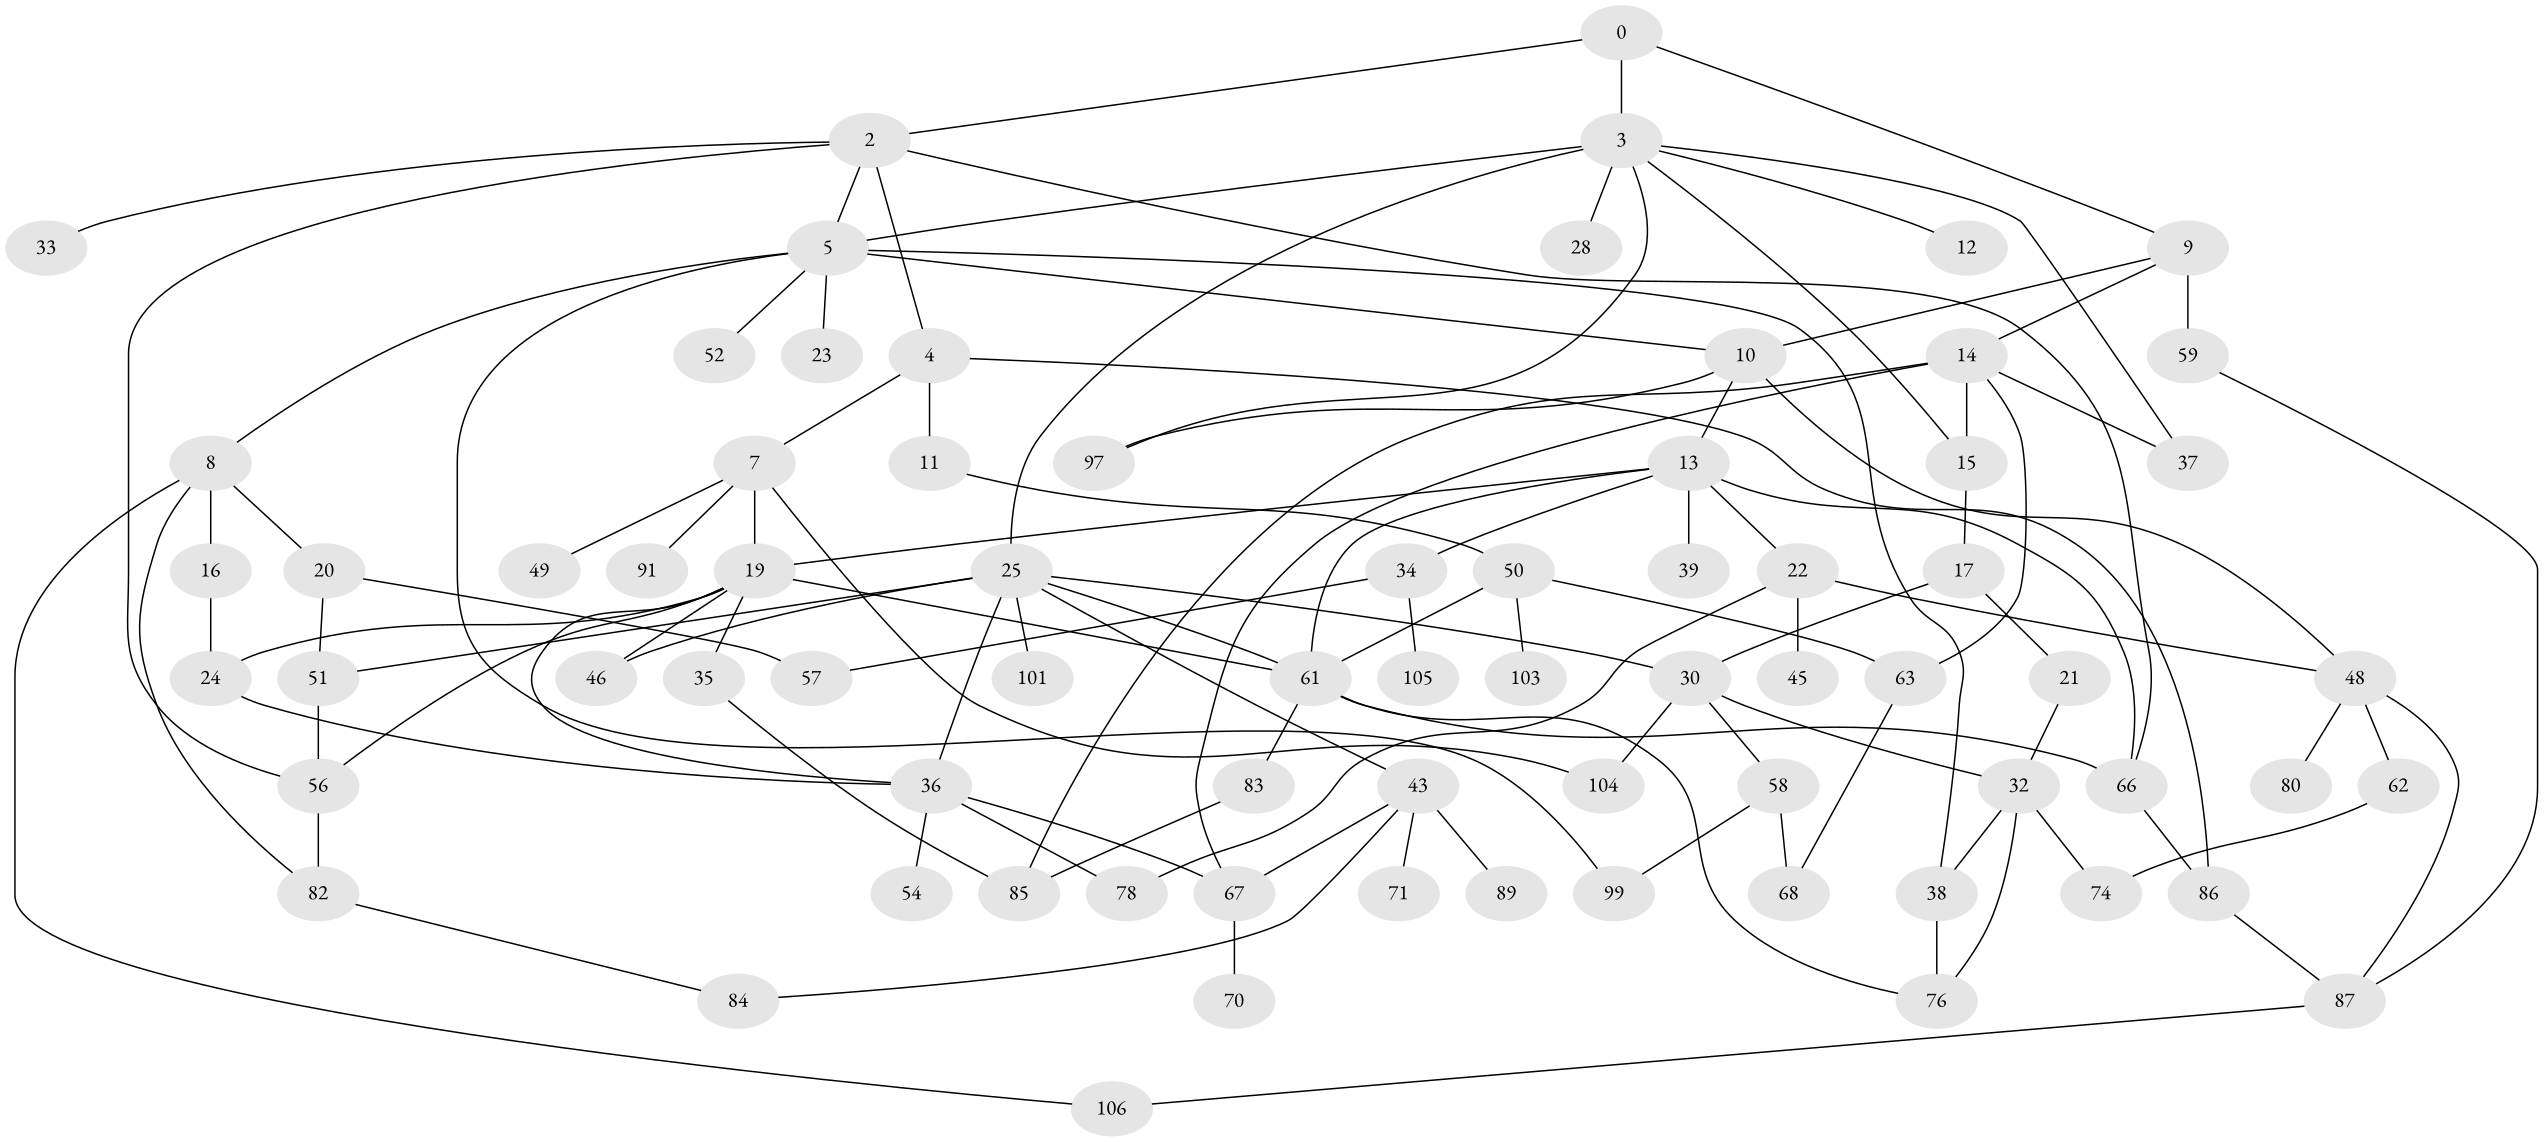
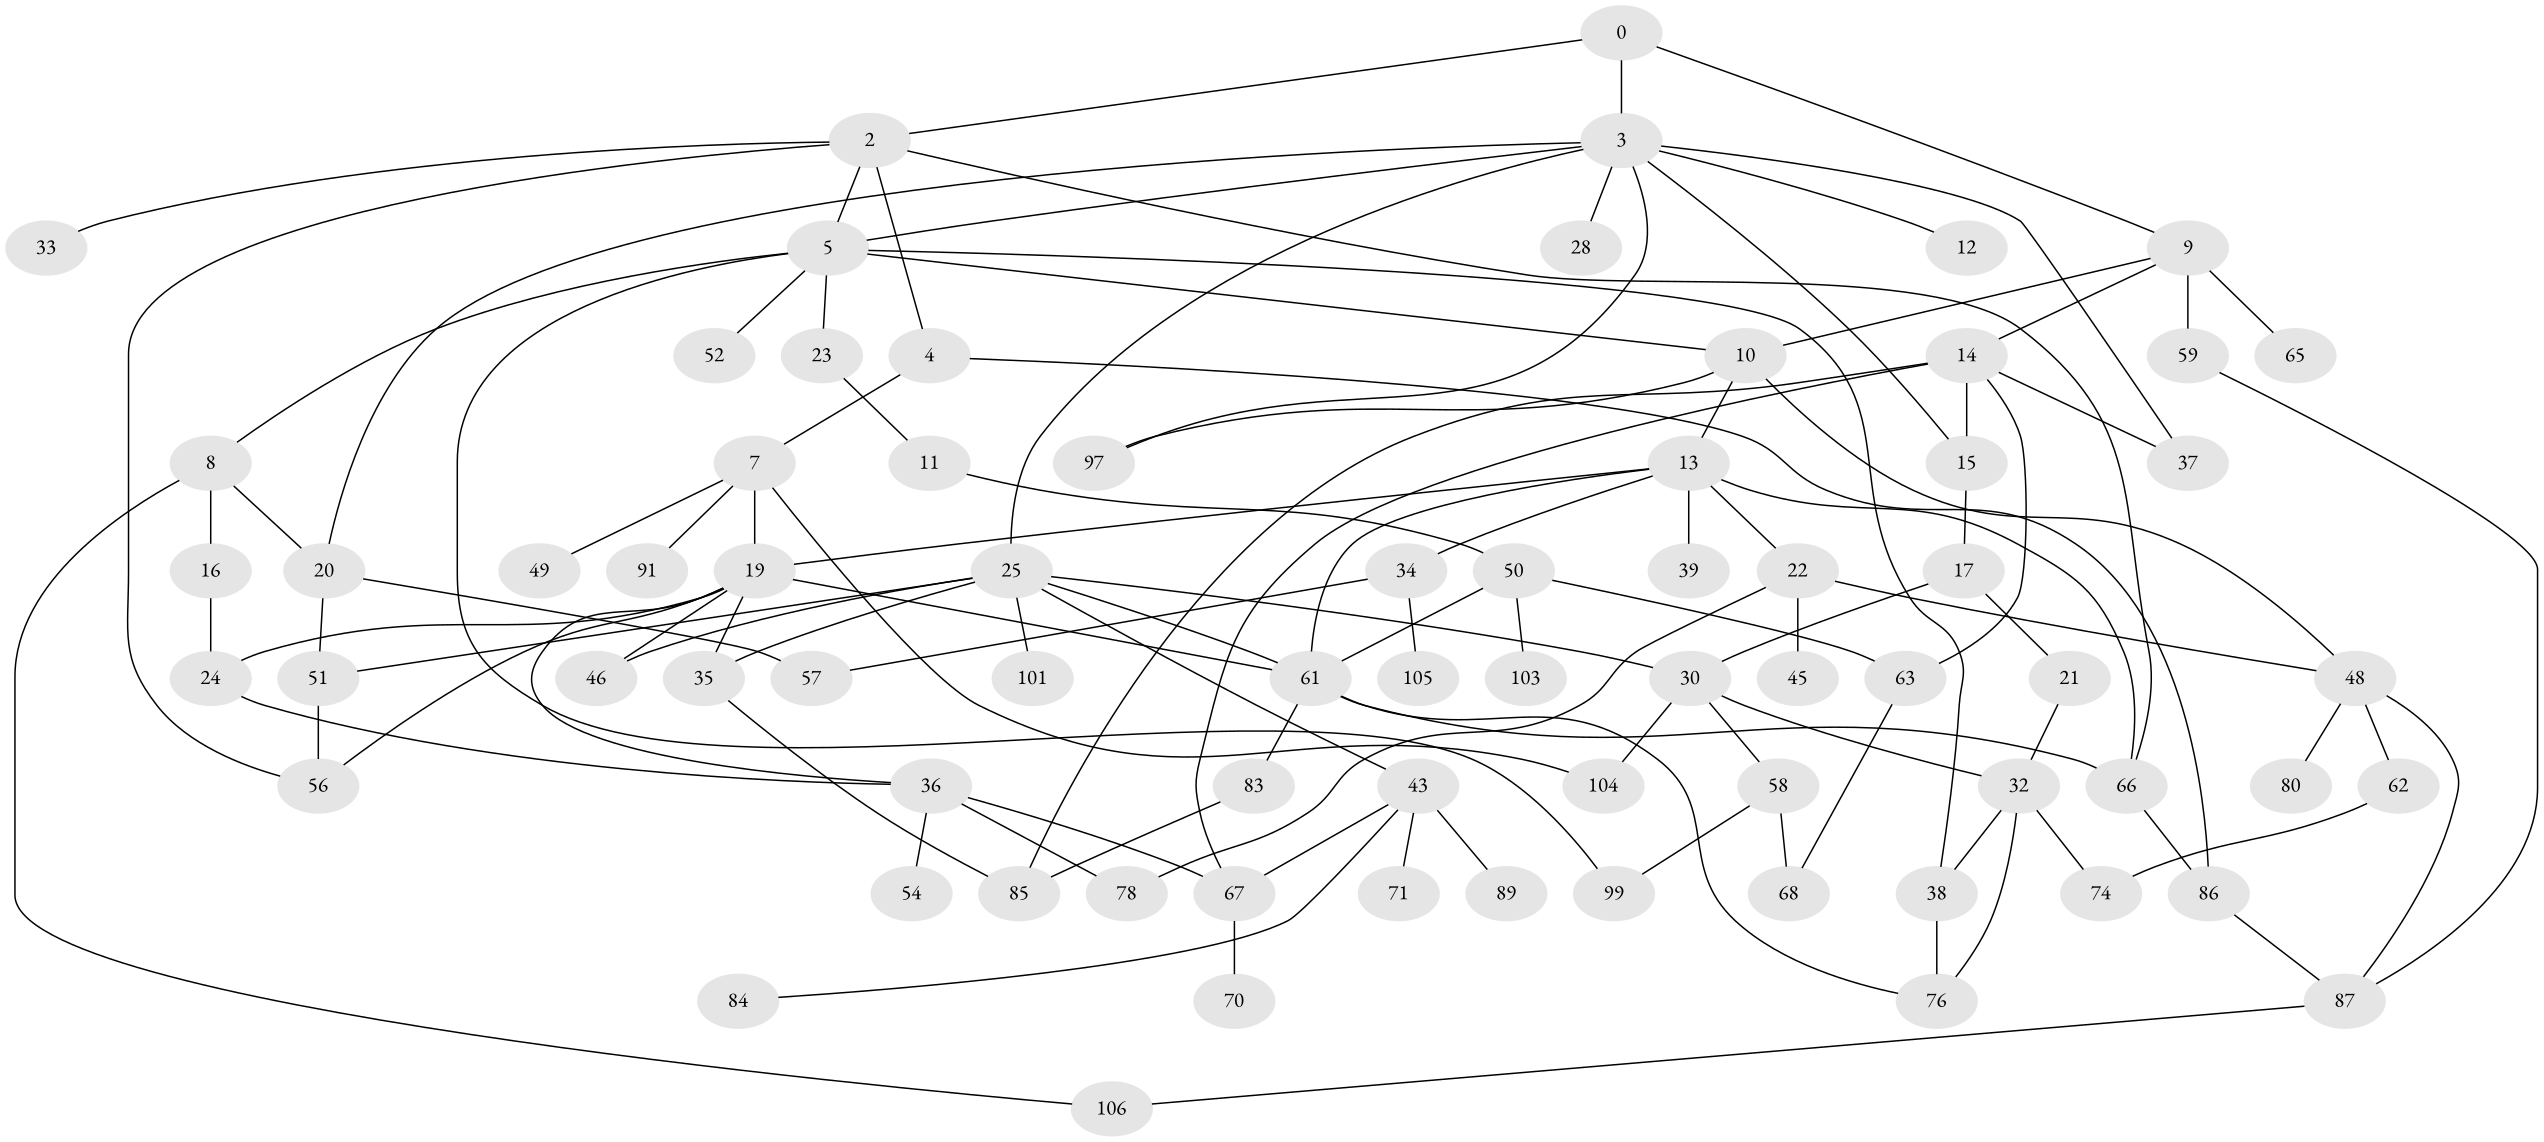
edge "3" -- "20": added
node "65": added
edge "4" -- "11": now "23" -- "11"
edge "25" -- "36": now "25" -- "35"
node "82": removed
